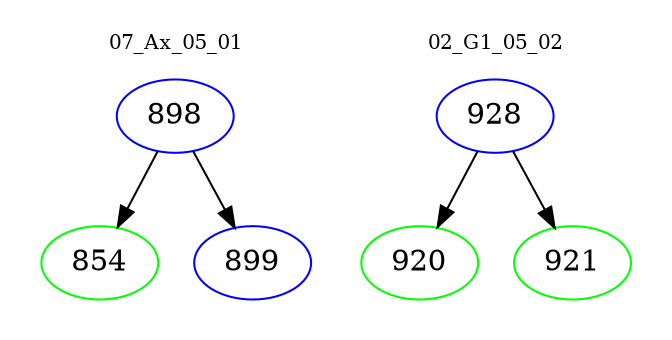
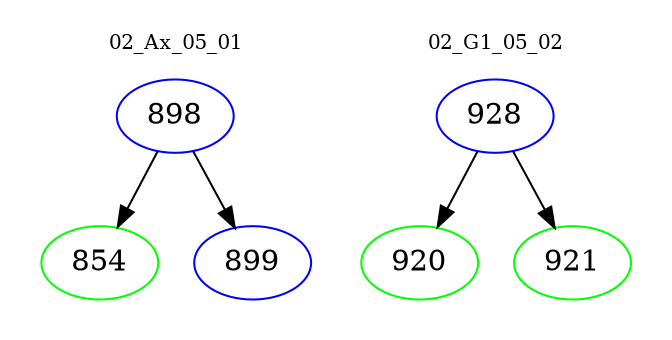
cluster "07_Ax_05_01": label "07_Ax_05_01" -> "02_Ax_05_01"
